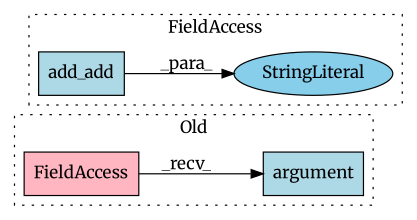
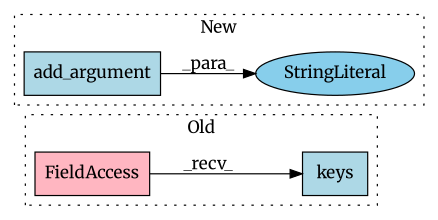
cluster "FieldAccess": label "FieldAccess" -> "New"
node "add_add": label "add_add" -> "add_argument"
node "argument": label "argument" -> "keys"
